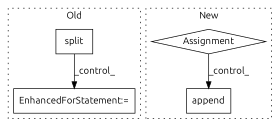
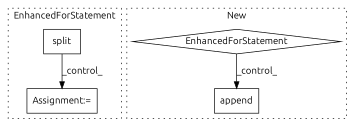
cluster "Old": label "Old" -> "EnhancedForStatement"
node "Assignment": label "Assignment" -> "EnhancedForStatement"
node "EnhancedForStatement:=": label "EnhancedForStatement:=" -> "Assignment:="
